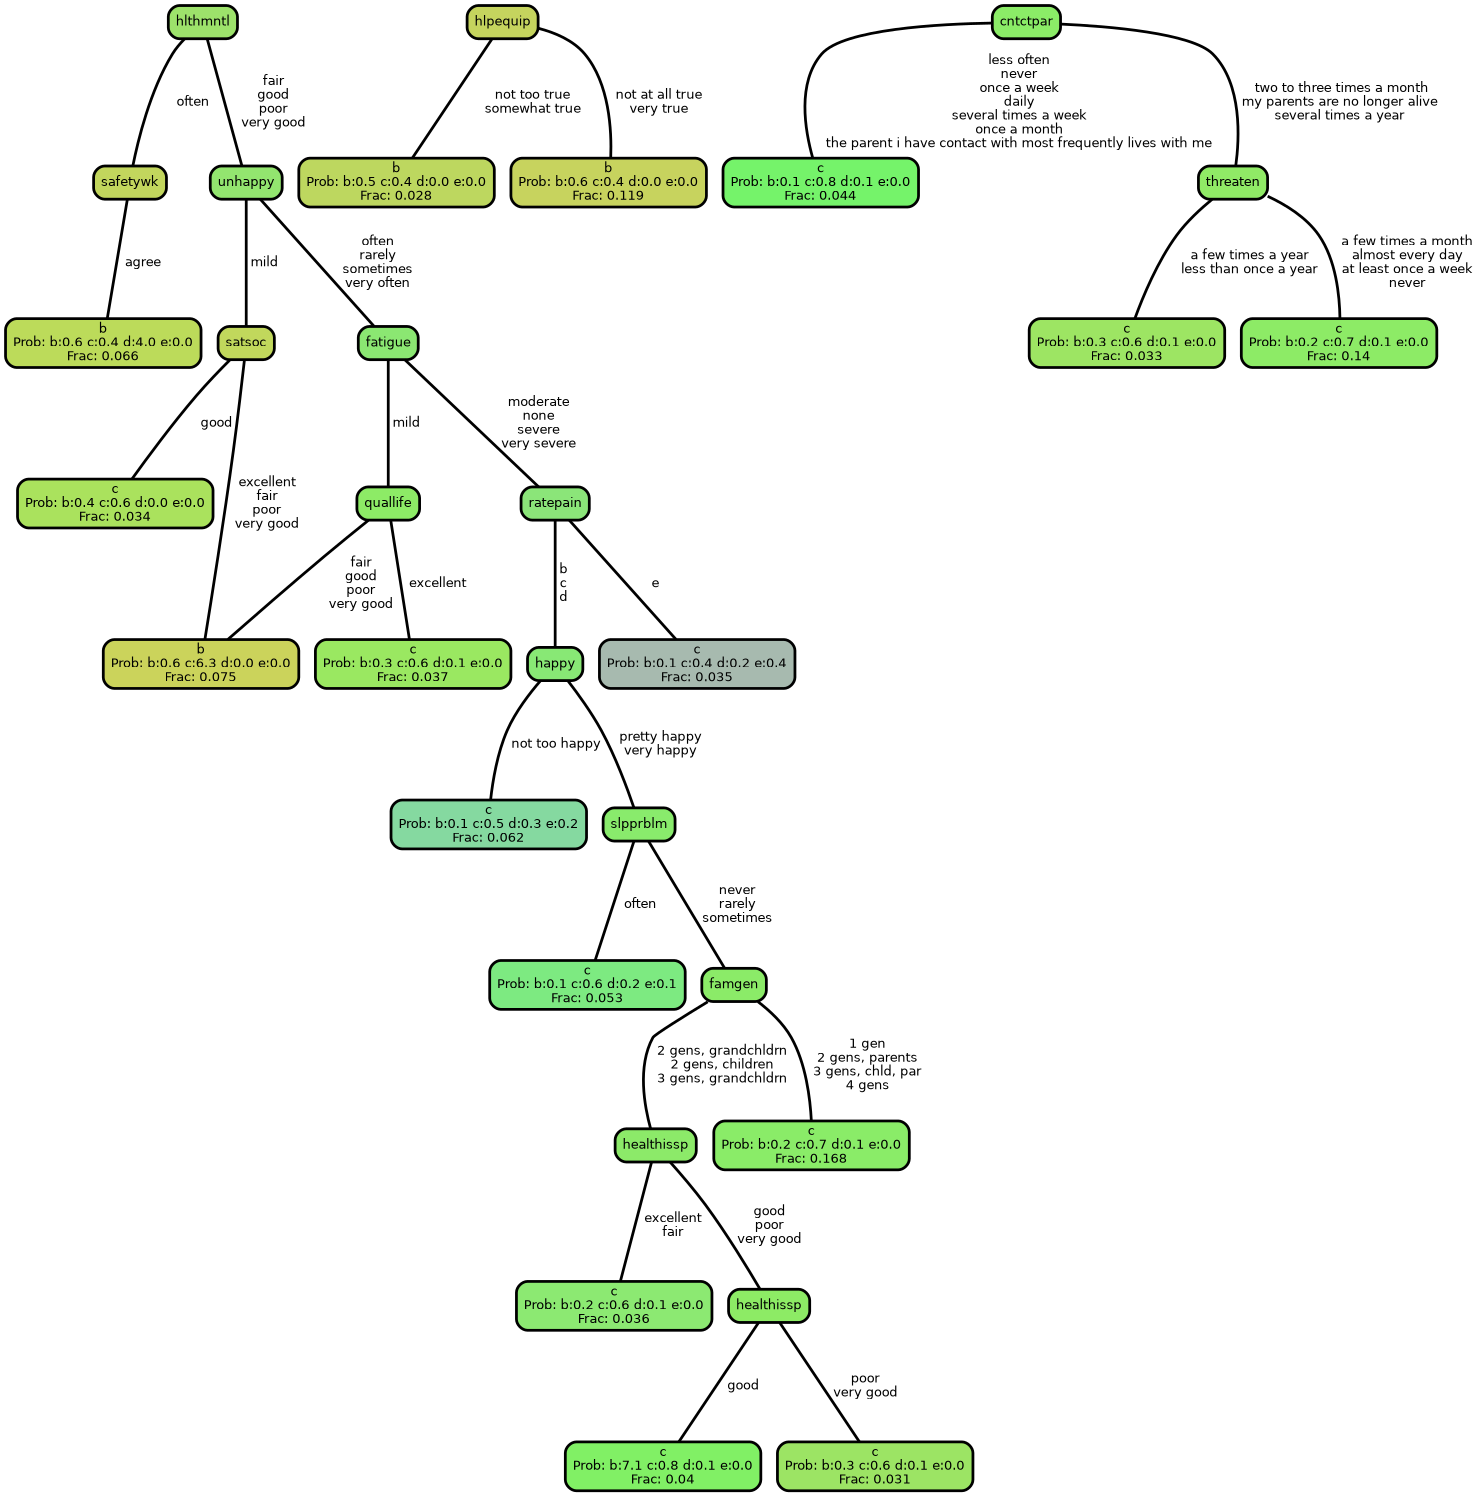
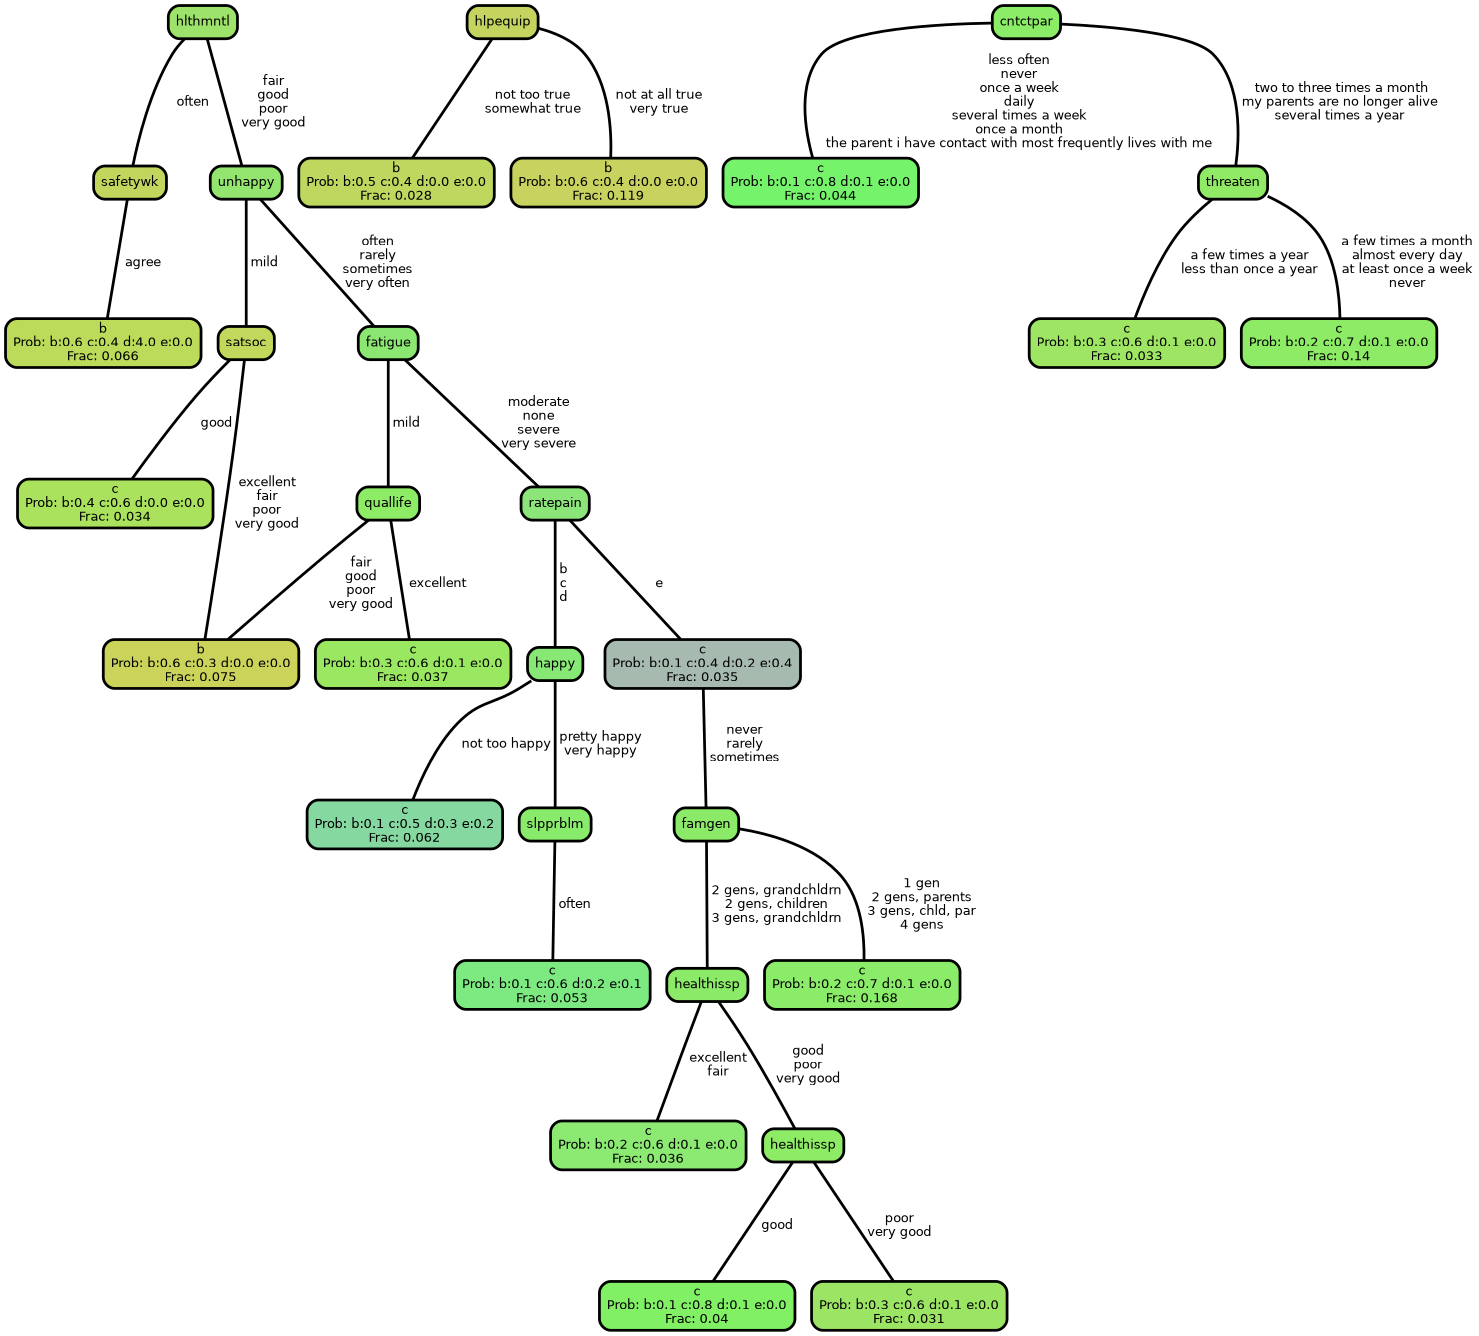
node "b Prob: b:0.6 c:6.3 d:0.0 e:0.0 Frac: 0.075": label "b Prob: b:0.6 c:6.3 d:0.0 e:0.0 Frac: 0.075" -> "b Prob: b:0.6 c:0.3 d:0.0 e:0.0 Frac: 0.075"
edge "slpprblm" -- "famgen": now "c Prob: b:0.1 c:0.4 d:0.2 e:0.4 Frac: 0.035" -- "famgen"
node "c Prob: b:7.1 c:0.8 d:0.1 e:0.0 Frac: 0.04": label "c Prob: b:7.1 c:0.8 d:0.1 e:0.0 Frac: 0.04" -> "c Prob: b:0.1 c:0.8 d:0.1 e:0.0 Frac: 0.04"
